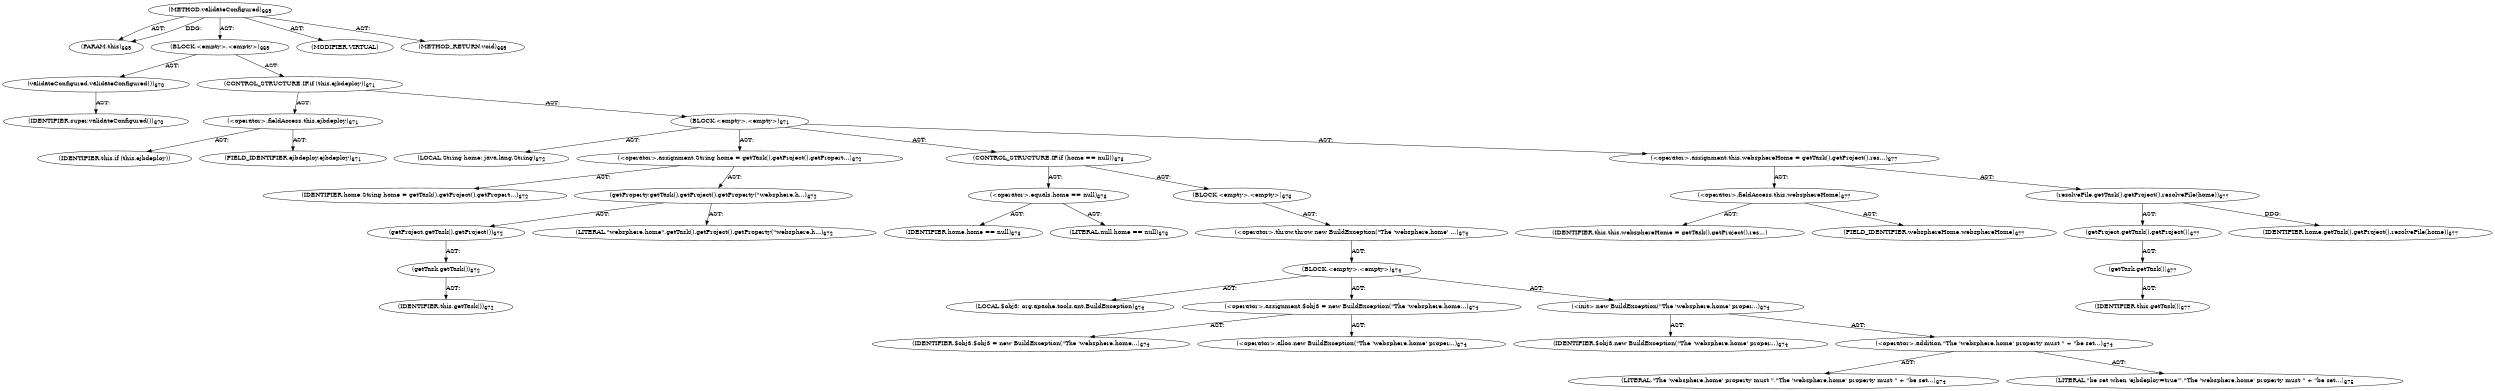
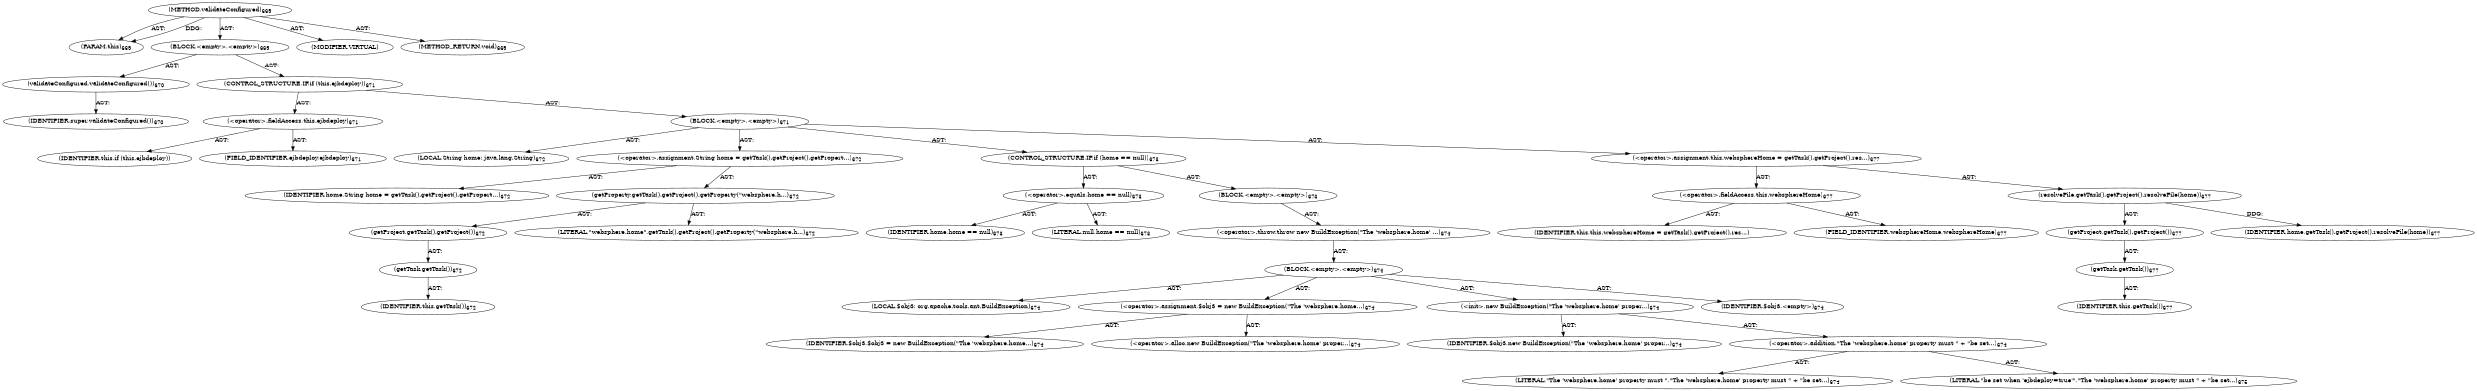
node "(IDENTIFIER,$obj3,<empty>)": added
